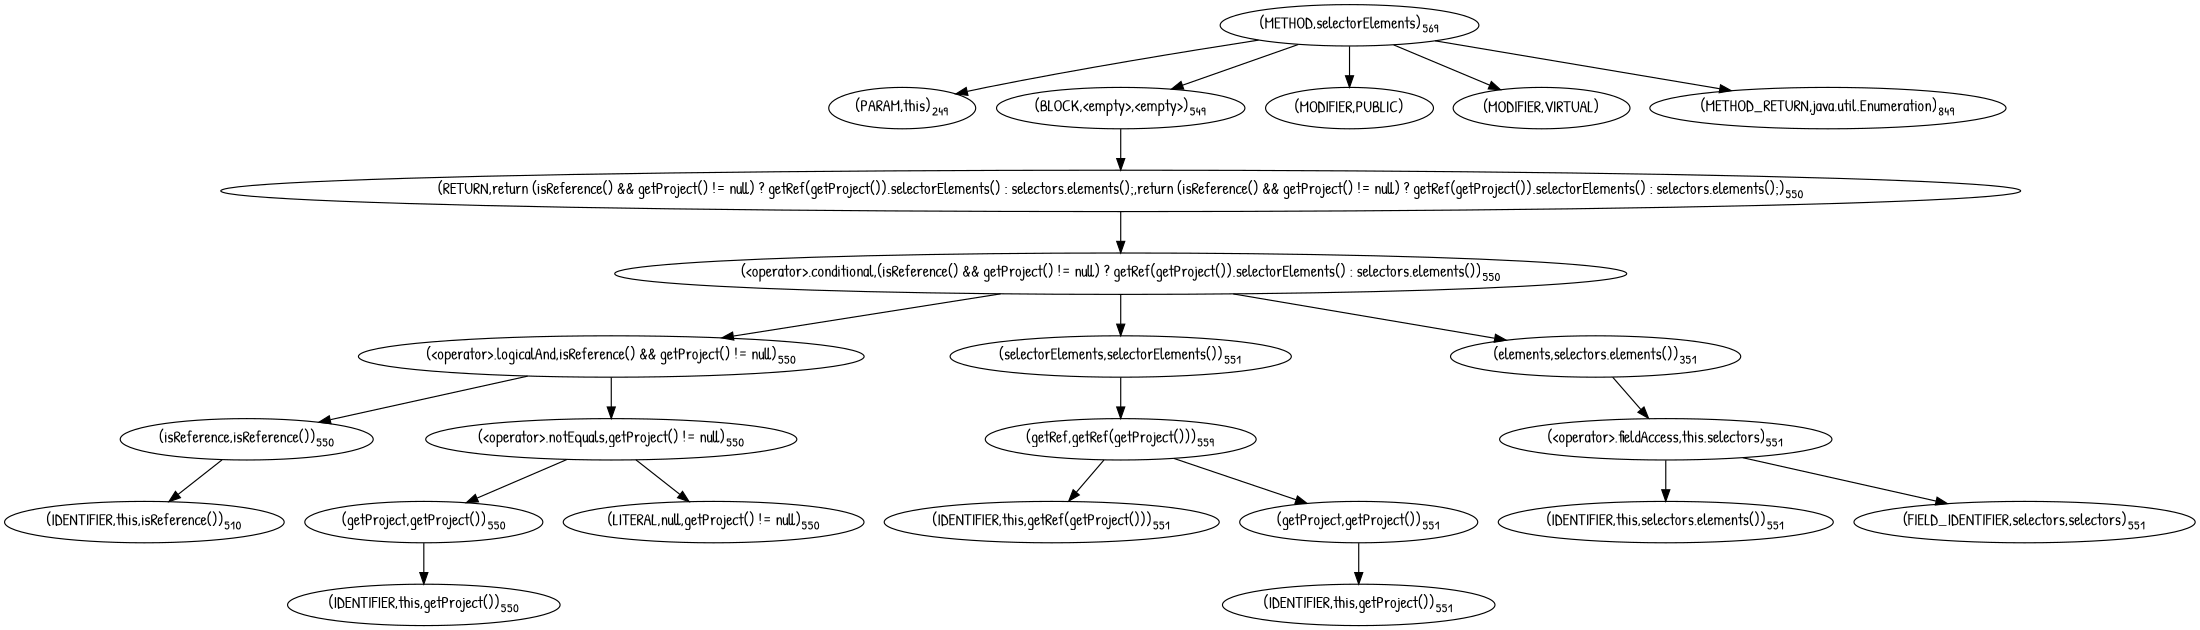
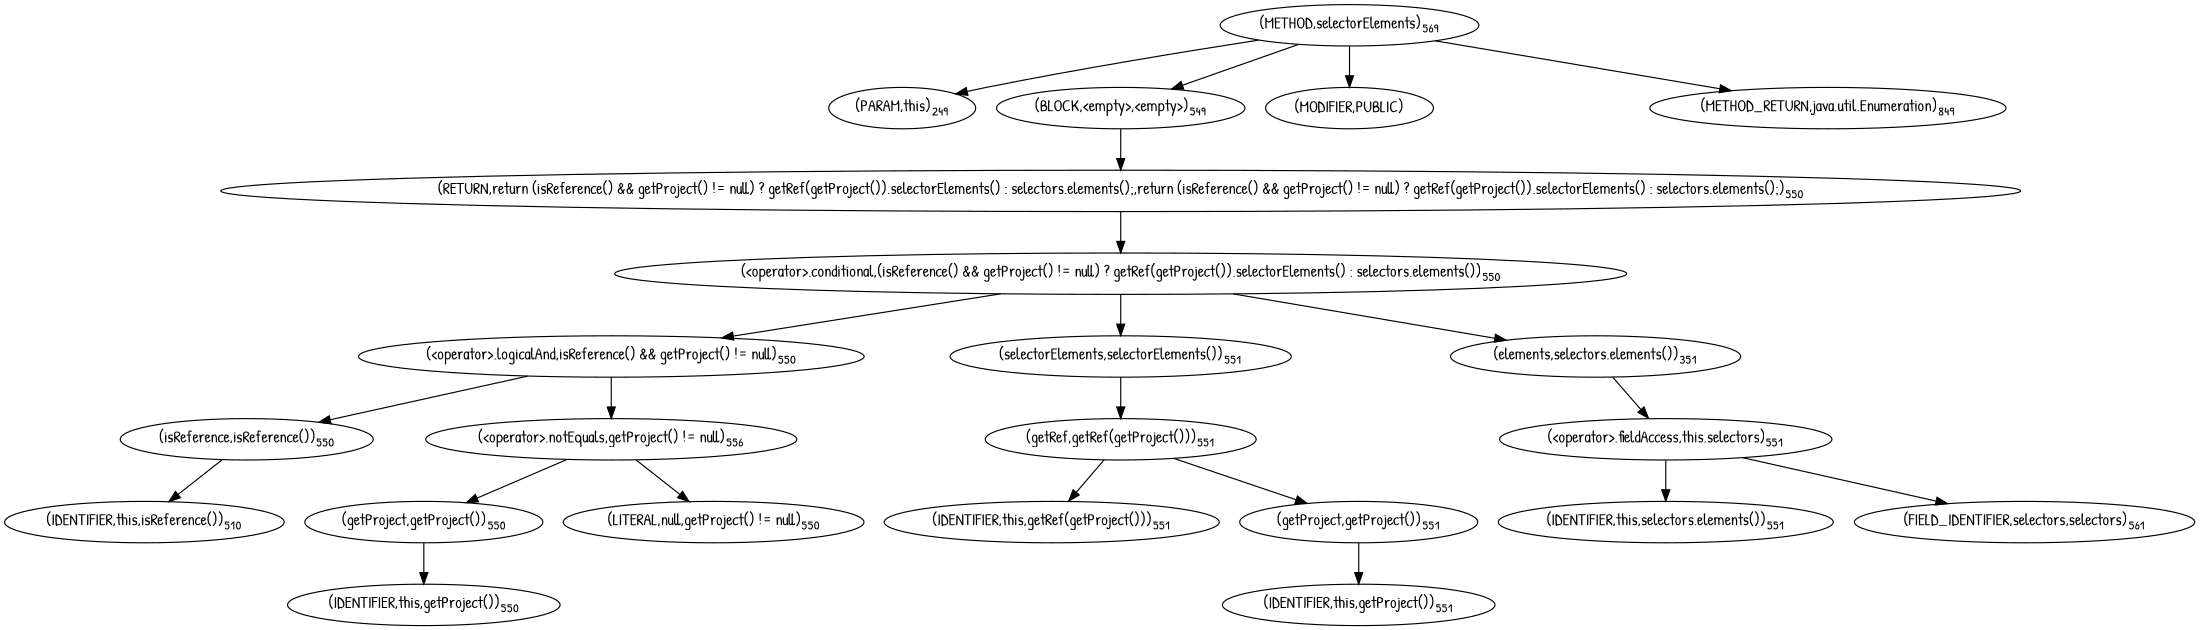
node "(MODIFIER,VIRTUAL)": removed
node "(<operator>.notEquals,getProject() != null)": text "550" -> "556"
node "(getRef,getRef(getProject()))": text "559" -> "551"
node "(FIELD_IDENTIFIER,selectors,selectors)": text "551" -> "561"
